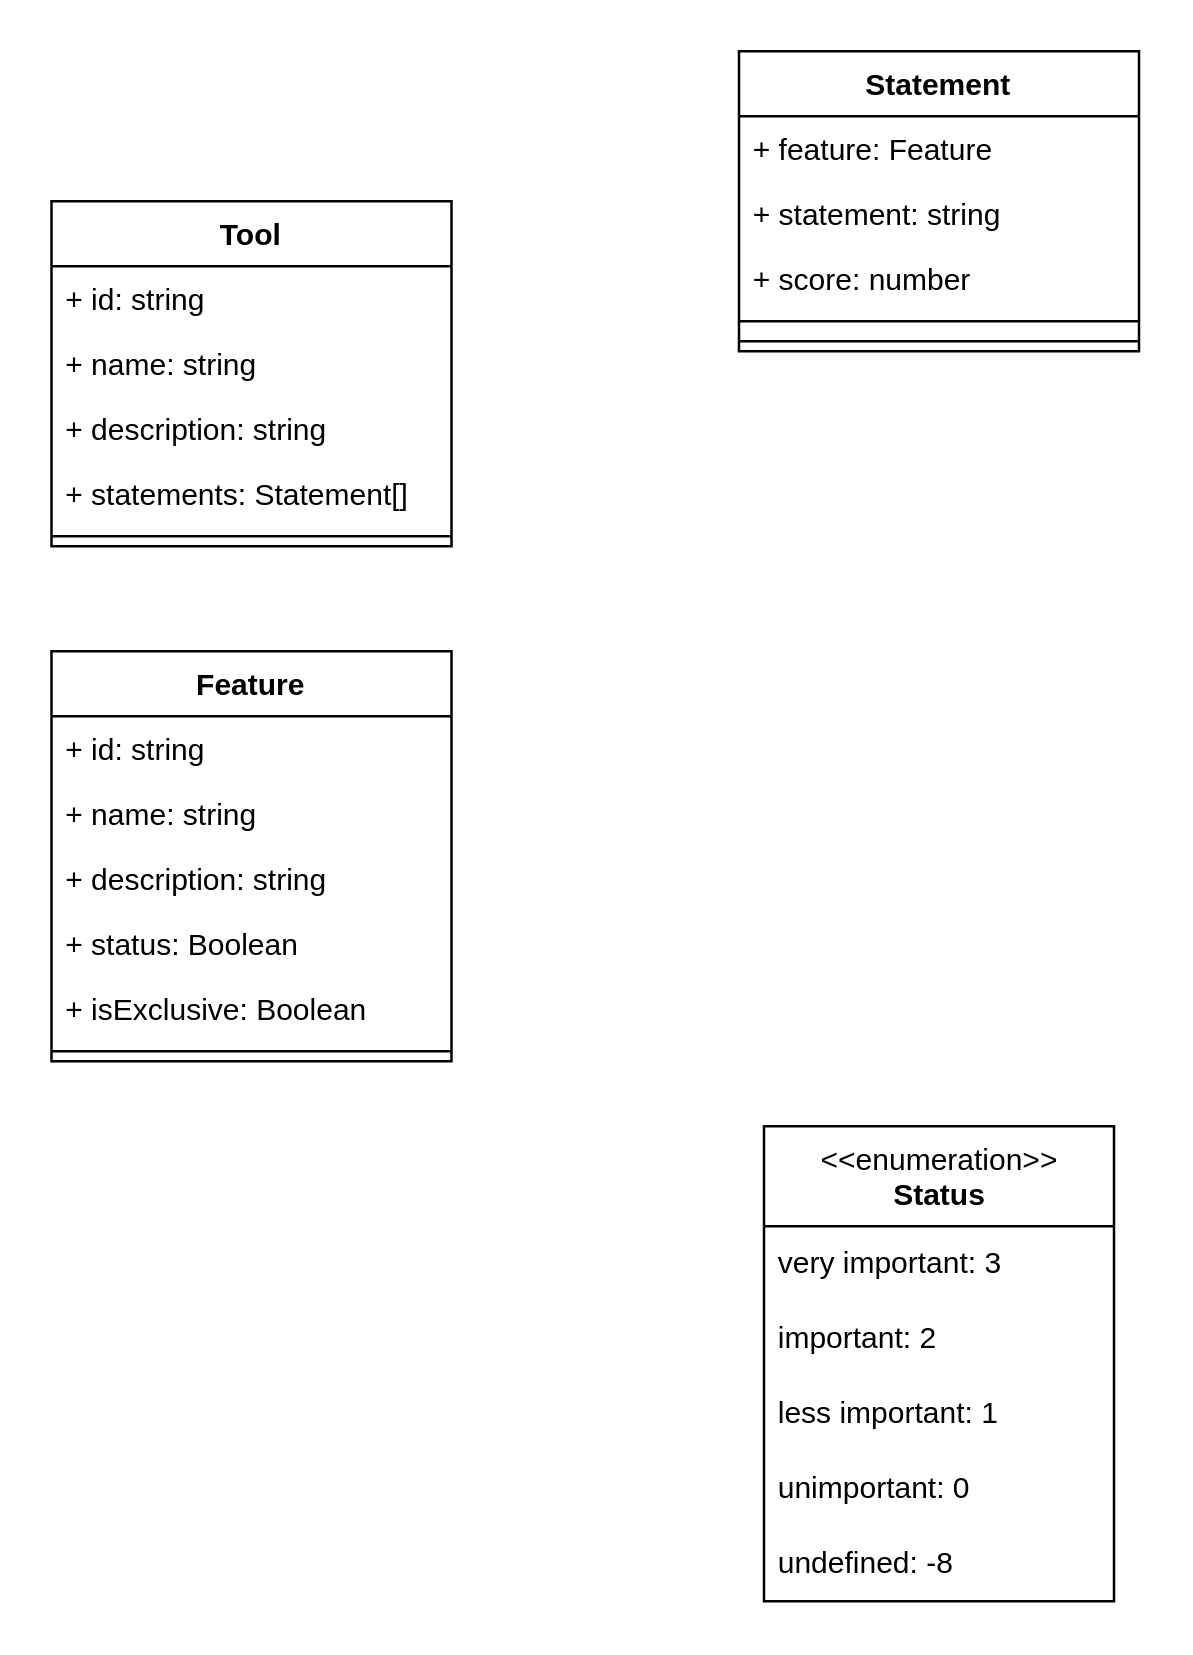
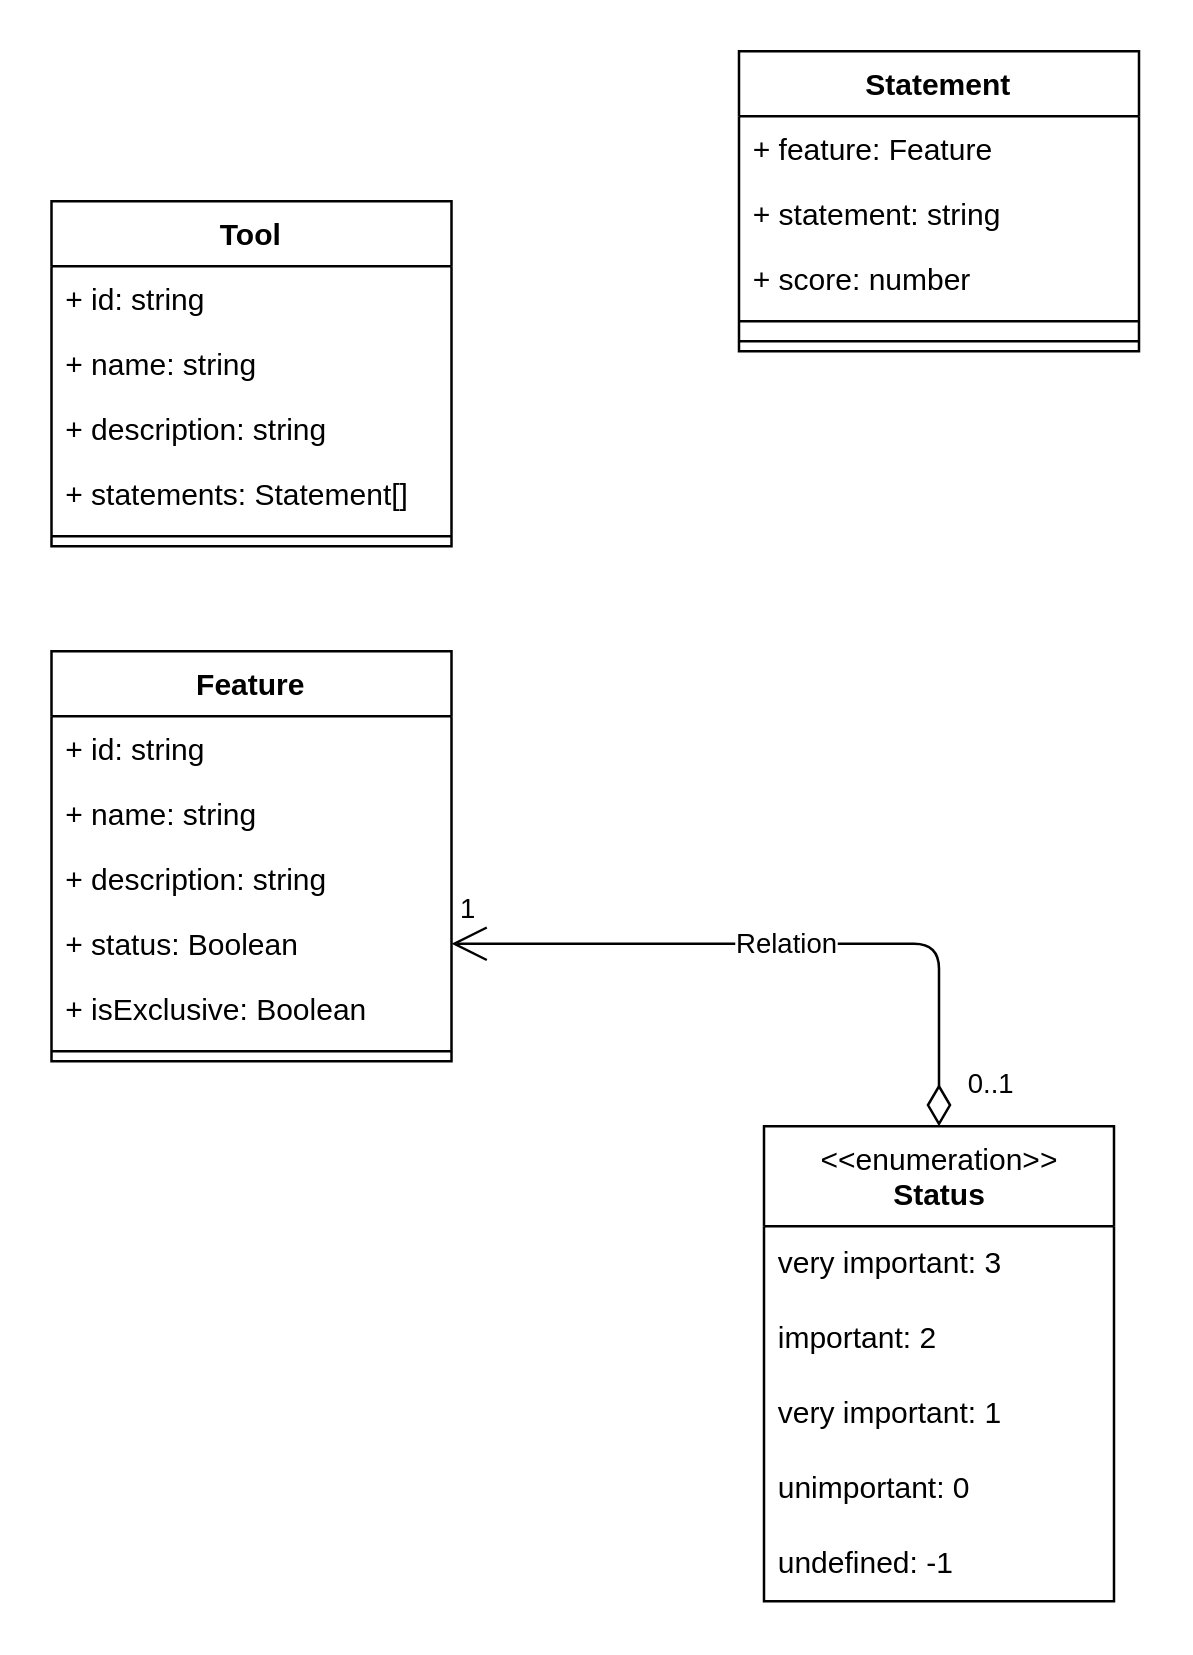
edge "+ status: Boolean" -- "<<enumeration>> Status": added, labels "1", "Relation", "0..1"
node "less important: 1": label "less important: 1" -> "very important: 1"
node "undefined: -8": label "undefined: -8" -> "undefined: -1"
